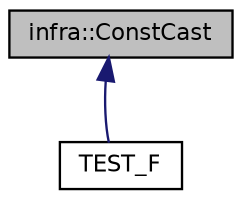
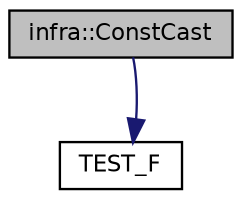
edge "TEST_F" -> "infra::ConstCast": reversed
